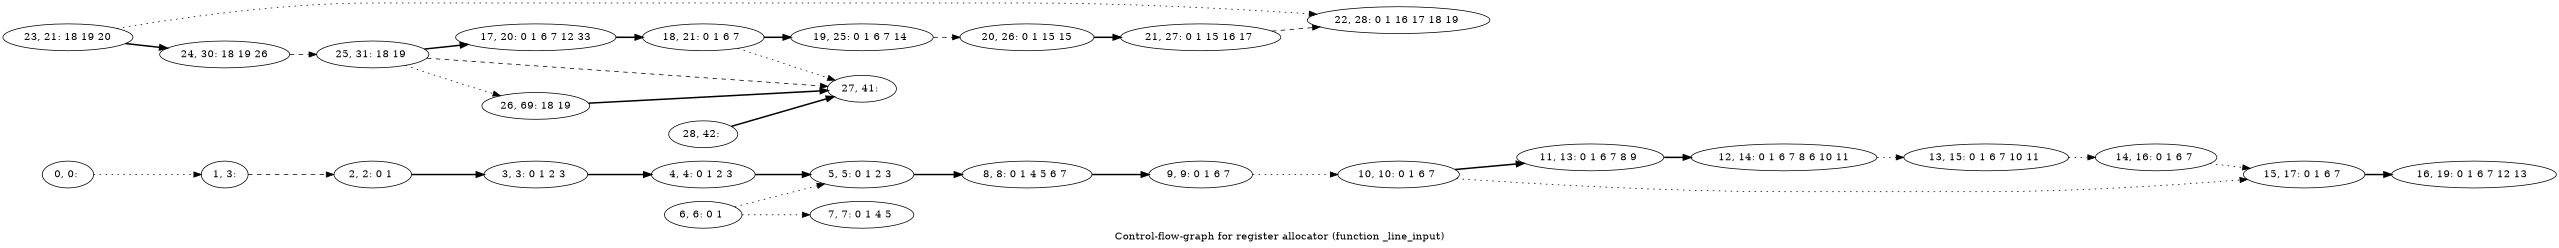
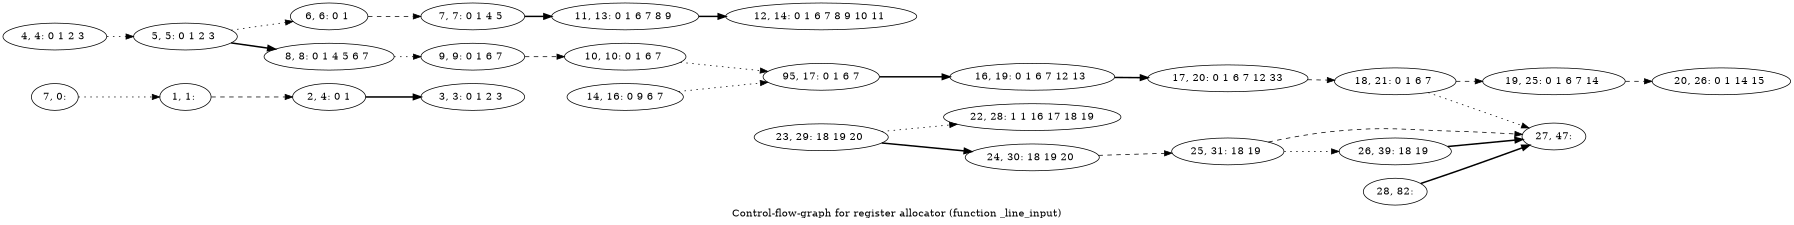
node "22, 28: 0 1 16 17 18 19": label "22, 28: 0 1 16 17 18 19" -> "22, 28: 1 1 16 17 18 19"
node "23, 21: 18 19 20": label "23, 21: 18 19 20" -> "23, 29: 18 19 20"
edge "17, 20: 0 1 6 7 12 33" -> "18, 21: 0 1 6 7": style bold -> dashed
edge "18, 21: 0 1 6 7" -> "19, 25: 0 1 6 7 14": style bold -> dashed
node "20, 26: 0 1 15 15": label "20, 26: 0 1 15 15" -> "20, 26: 0 1 14 15"
node "21, 27: 0 1 15 16 17": removed
edge "25, 31: 18 19" -> "17, 20: 0 1 6 7 12 33": now "16, 19: 0 1 6 7 12 13" -> "17, 20: 0 1 6 7 12 33"
node "24, 30: 18 19 26": label "24, 30: 18 19 26" -> "24, 30: 18 19 20"
node "27, 41:": label "27, 41:" -> "27, 47:"
node "26, 69: 18 19": label "26, 69: 18 19" -> "26, 39: 18 19"
node "28, 42:": label "28, 42:" -> "28, 82:"
node "12, 14: 0 1 6 7 8 6 10 11": label "12, 14: 0 1 6 7 8 6 10 11" -> "12, 14: 0 1 6 7 8 9 10 11"
node "13, 15: 0 1 6 7 10 11": removed
node "14, 16: 0 1 6 7": label "14, 16: 0 1 6 7" -> "14, 16: 0 9 6 7"
edge "10, 10: 0 1 6 7" -> "11, 13: 0 1 6 7 8 9": now "7, 7: 0 1 4 5" -> "11, 13: 0 1 6 7 8 9"
node "0, 0:": label "0, 0:" -> "7, 0:"
node "1, 3:": label "1, 3:" -> "1, 1:"
node "2, 2: 0 1": label "2, 2: 0 1" -> "2, 4: 0 1"
edge "3, 3: 0 1 2 3" -> "4, 4: 0 1 2 3": removed
edge "4, 4: 0 1 2 3" -> "5, 5: 0 1 2 3": style bold -> dotted
edge "8, 8: 0 1 4 5 6 7" -> "9, 9: 0 1 6 7": style bold -> dotted
edge "9, 9: 0 1 6 7" -> "10, 10: 0 1 6 7": style dotted -> dashed
node "15, 17: 0 1 6 7": label "15, 17: 0 1 6 7" -> "95, 17: 0 1 6 7"
edge "6, 6: 0 1" -> "5, 5: 0 1 2 3": reversed
edge "6, 6: 0 1" -> "7, 7: 0 1 4 5": style dotted -> dashed
